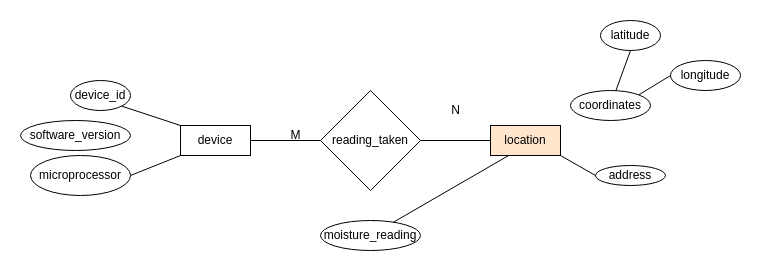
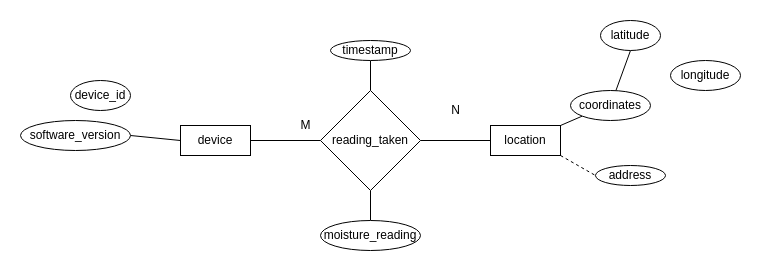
node "timestamp": added
edge "timestamp" -- "reading_taken": added
edge "longitude" -- "coordinates": removed
edge "device_id" -- "device": removed
node "M": moved (296, 136) -> (306, 126)
edge "software_version" -- "device": added
node "location": fillcolor #ffe6cc -> #ffffff
edge "location" -- "address": style solid -> dashed
edge "device" -- "microprocessor": removed
node "microprocessor": removed
edge "location" -- "moisture_reading": now "location" -- "coordinates"
edge "reading_taken" -- "moisture_reading": added
